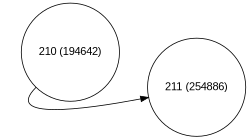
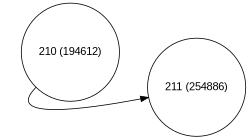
node "210 (194642)": label "210 (194642)" -> "210 (194612)"
